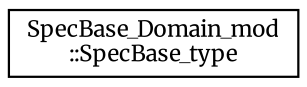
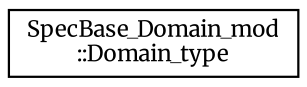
node "SpecBase_Domain_mod ::SpecBase_type": label "SpecBase_Domain_mod ::SpecBase_type" -> "SpecBase_Domain_mod ::Domain_type"
